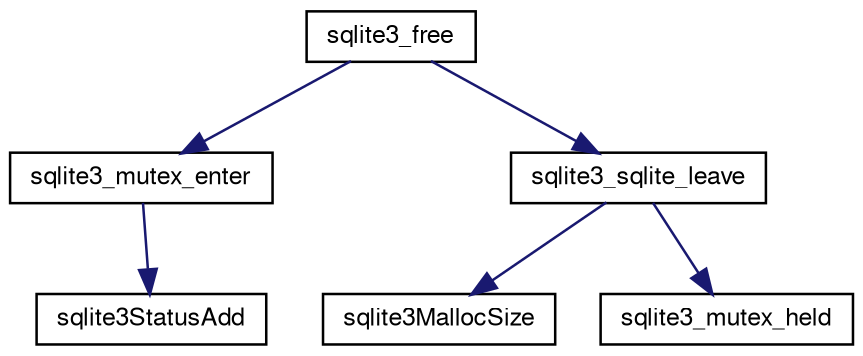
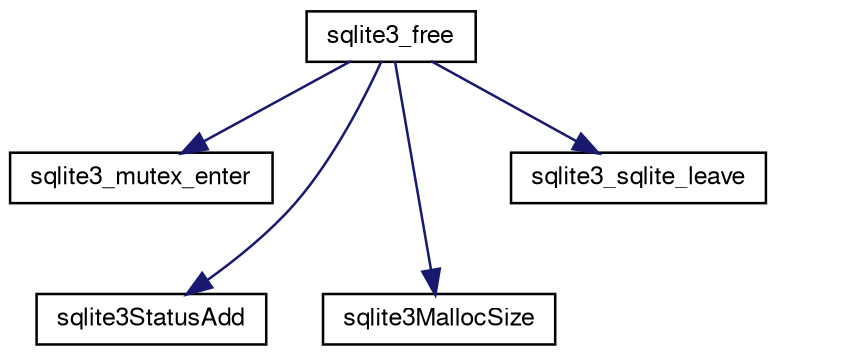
edge "sqlite3_mutex_enter" -> "sqlite3StatusAdd": now "sqlite3_free" -> "sqlite3StatusAdd"
edge "sqlite3_sqlite_leave" -> "sqlite3MallocSize": now "sqlite3_free" -> "sqlite3MallocSize"
node "sqlite3_mutex_held": removed
